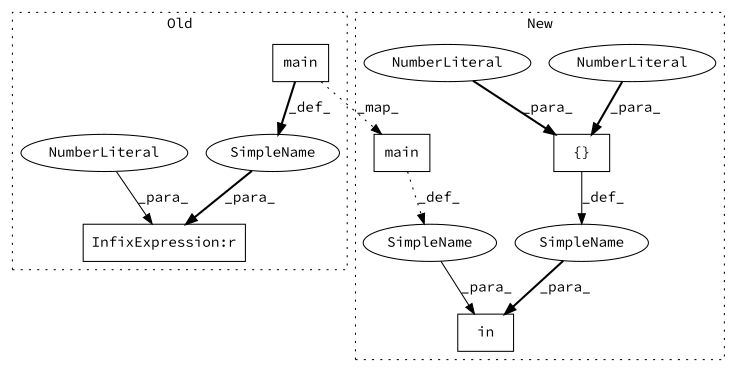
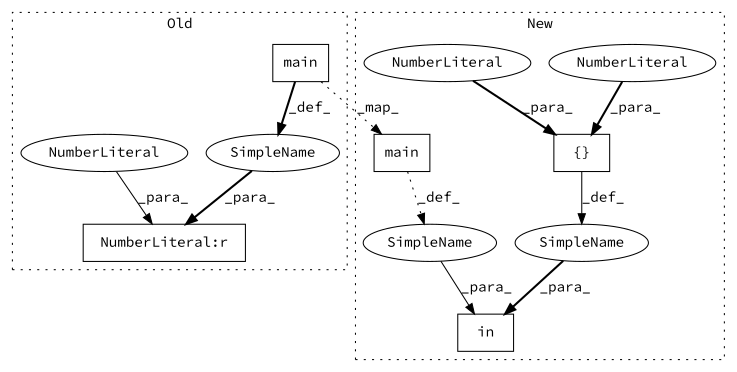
node "InfixExpression:r": label "InfixExpression:r" -> "NumberLiteral:r"
